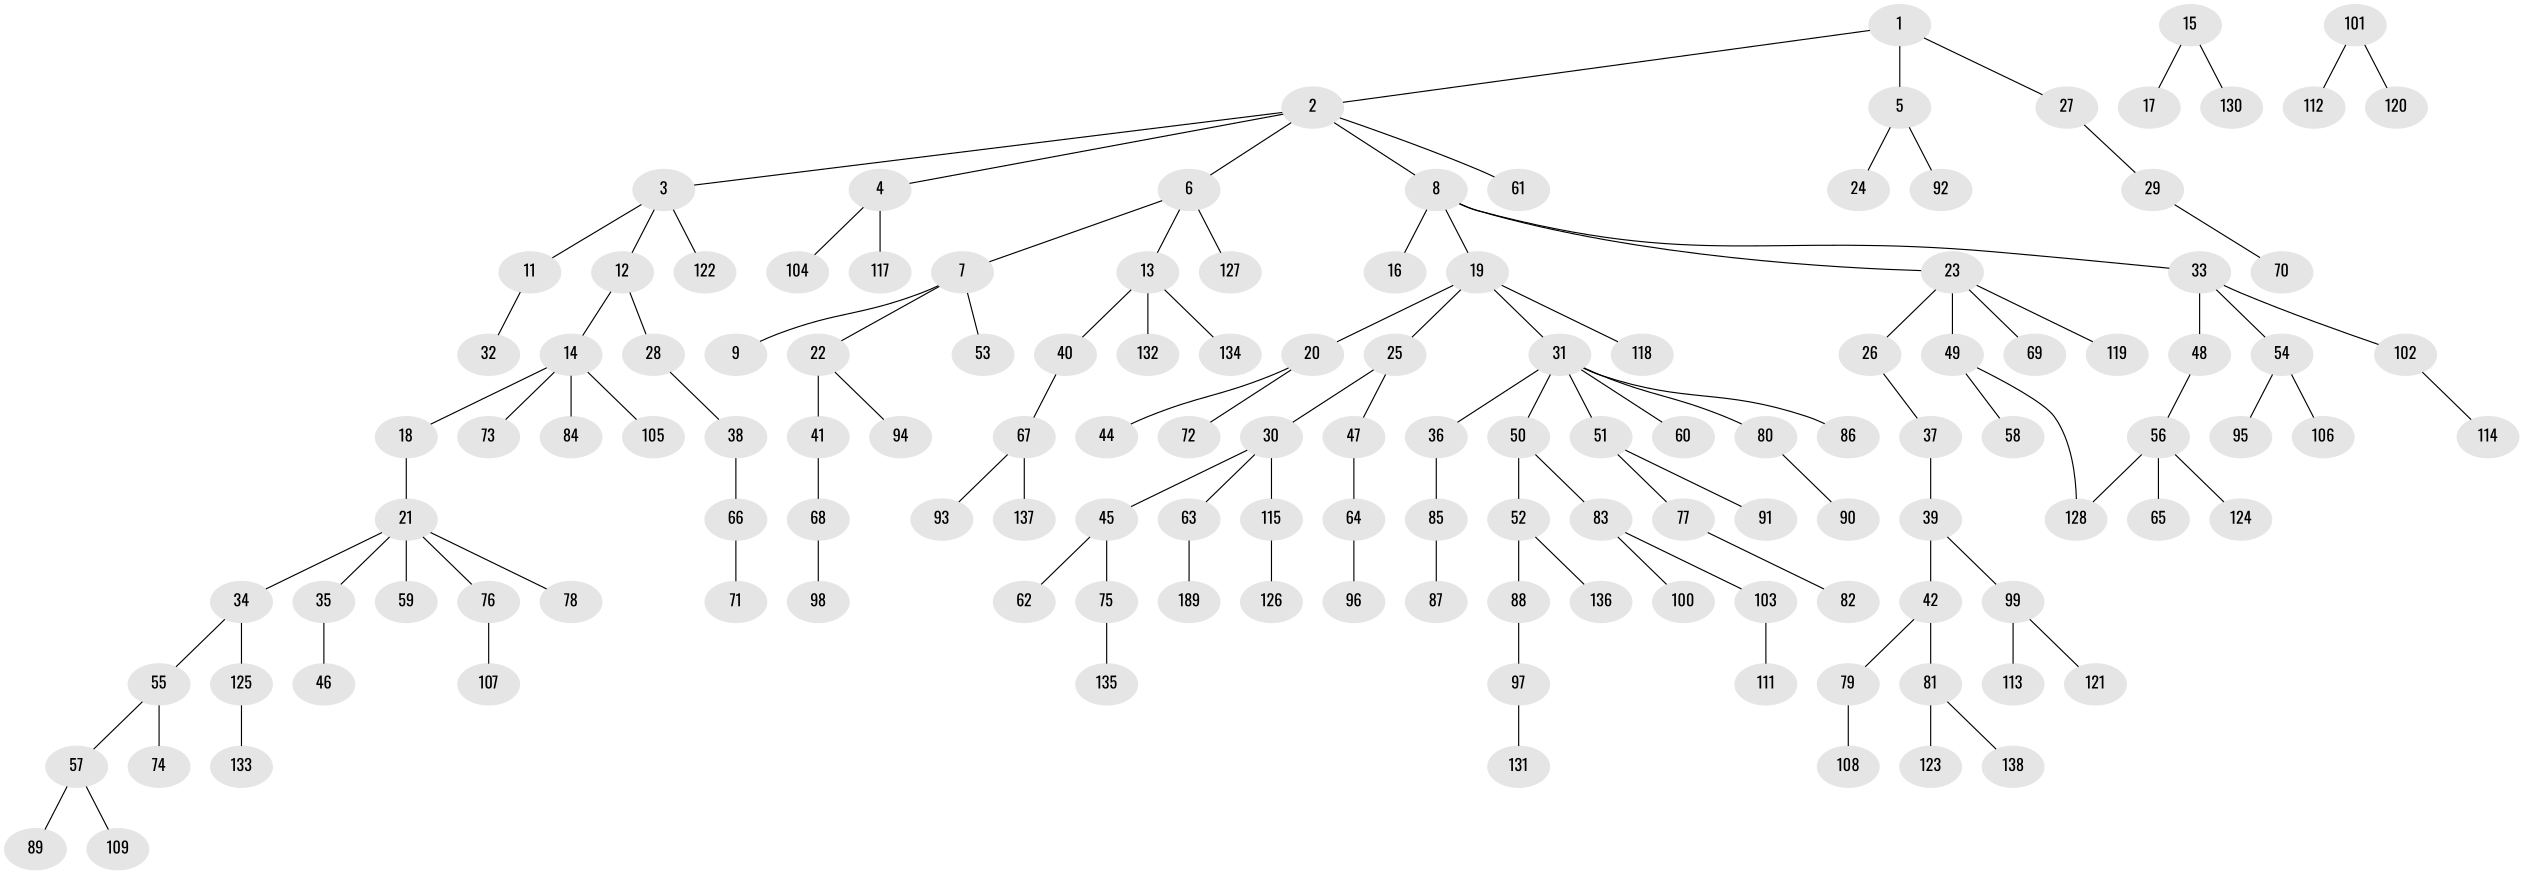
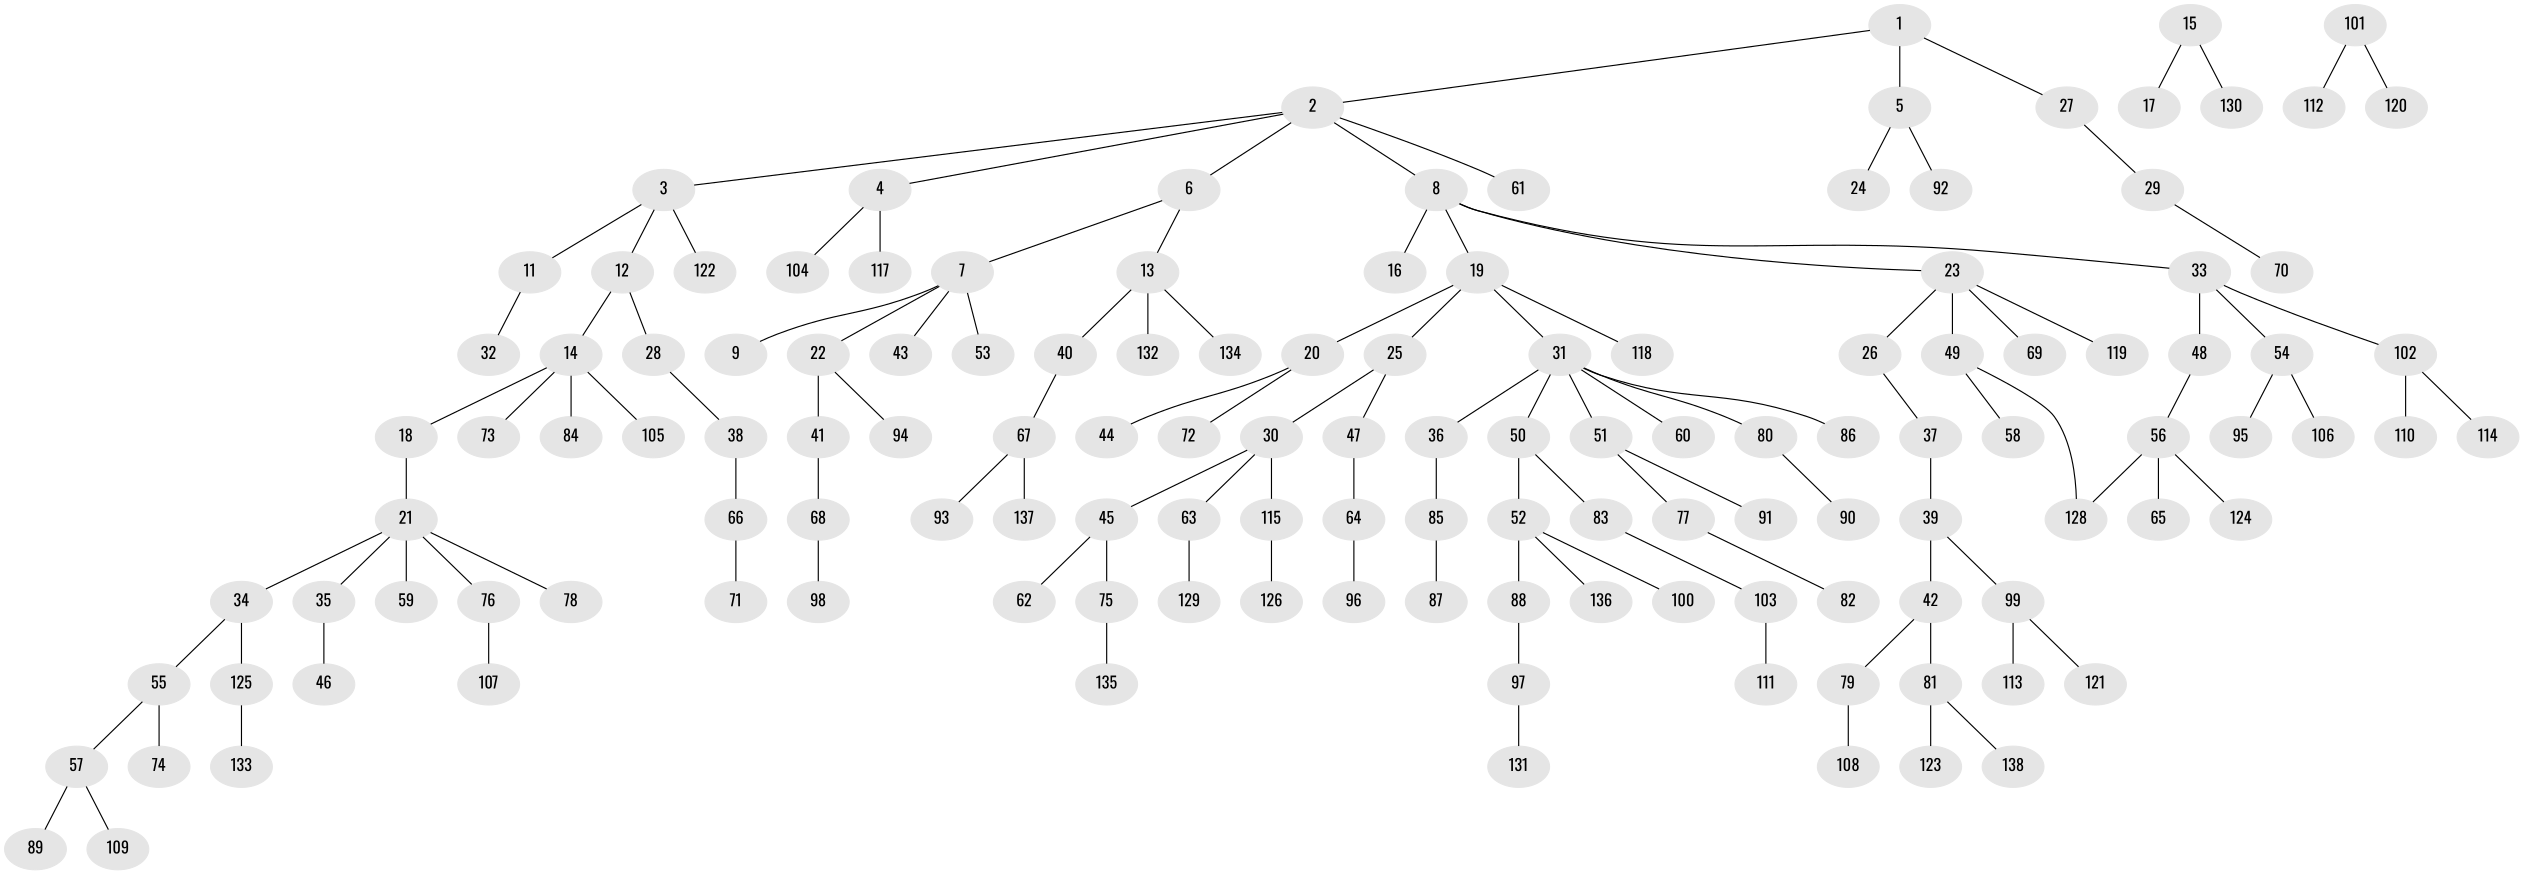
node "127": removed
node "43": added
node "110": added
edge "83" -- "100": now "52" -- "100"
node "189": label "189" -> "129"
